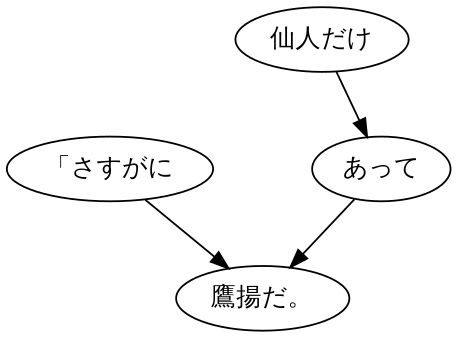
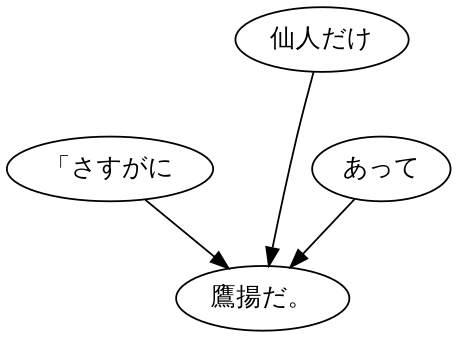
edge "仙人だけ" -> "あって": now "仙人だけ" -> "鷹揚だ。"
